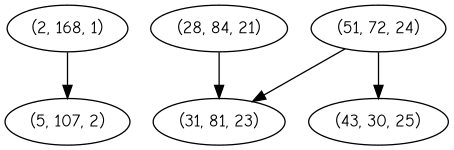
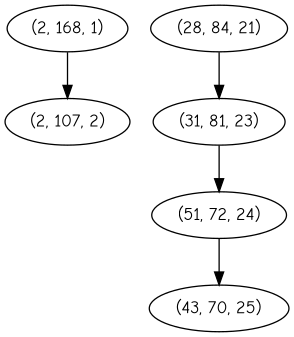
edge "(51, 72, 24)" -> "(31, 81, 23)": reversed
node "(5, 107, 2)": label "(5, 107, 2)" -> "(2, 107, 2)"
node "(43, 30, 25)": label "(43, 30, 25)" -> "(43, 70, 25)"
